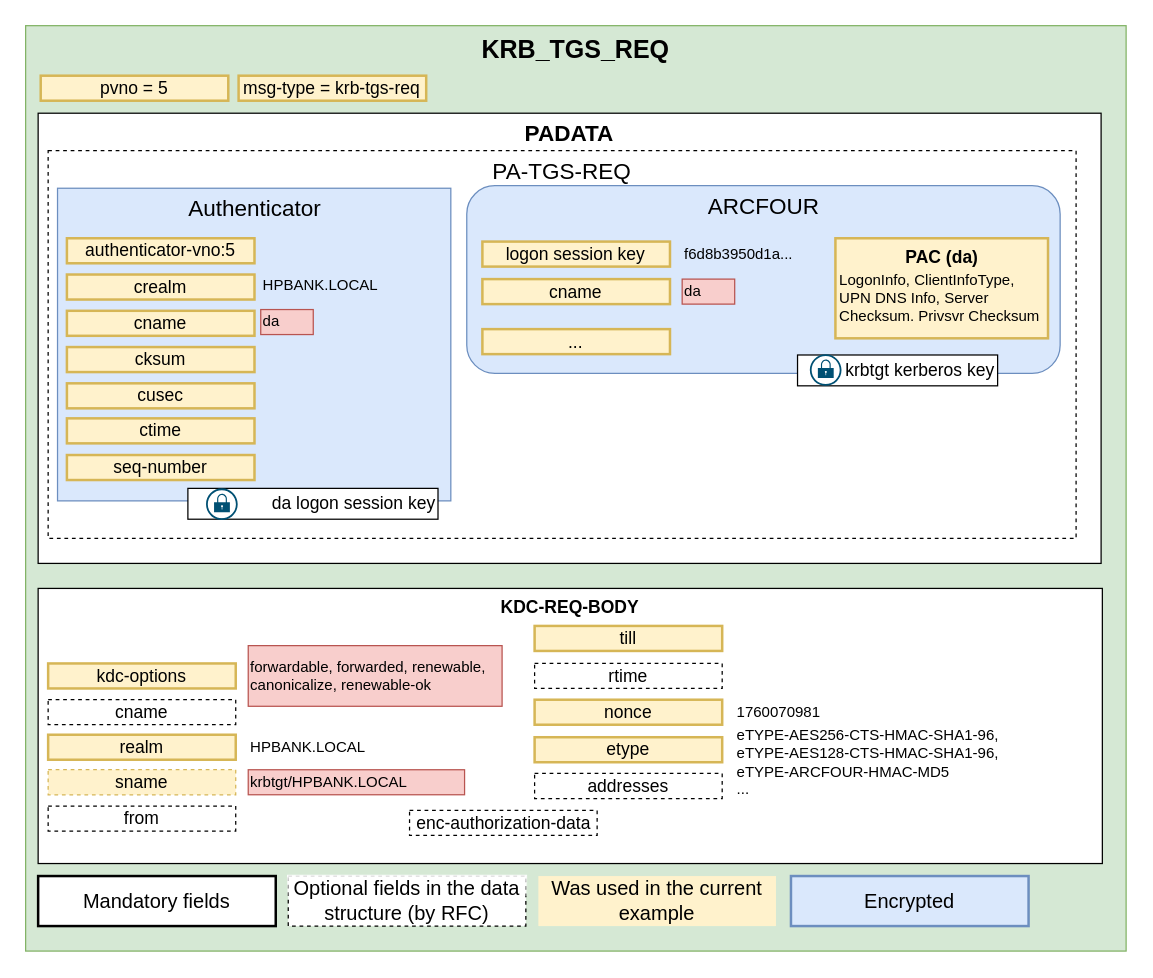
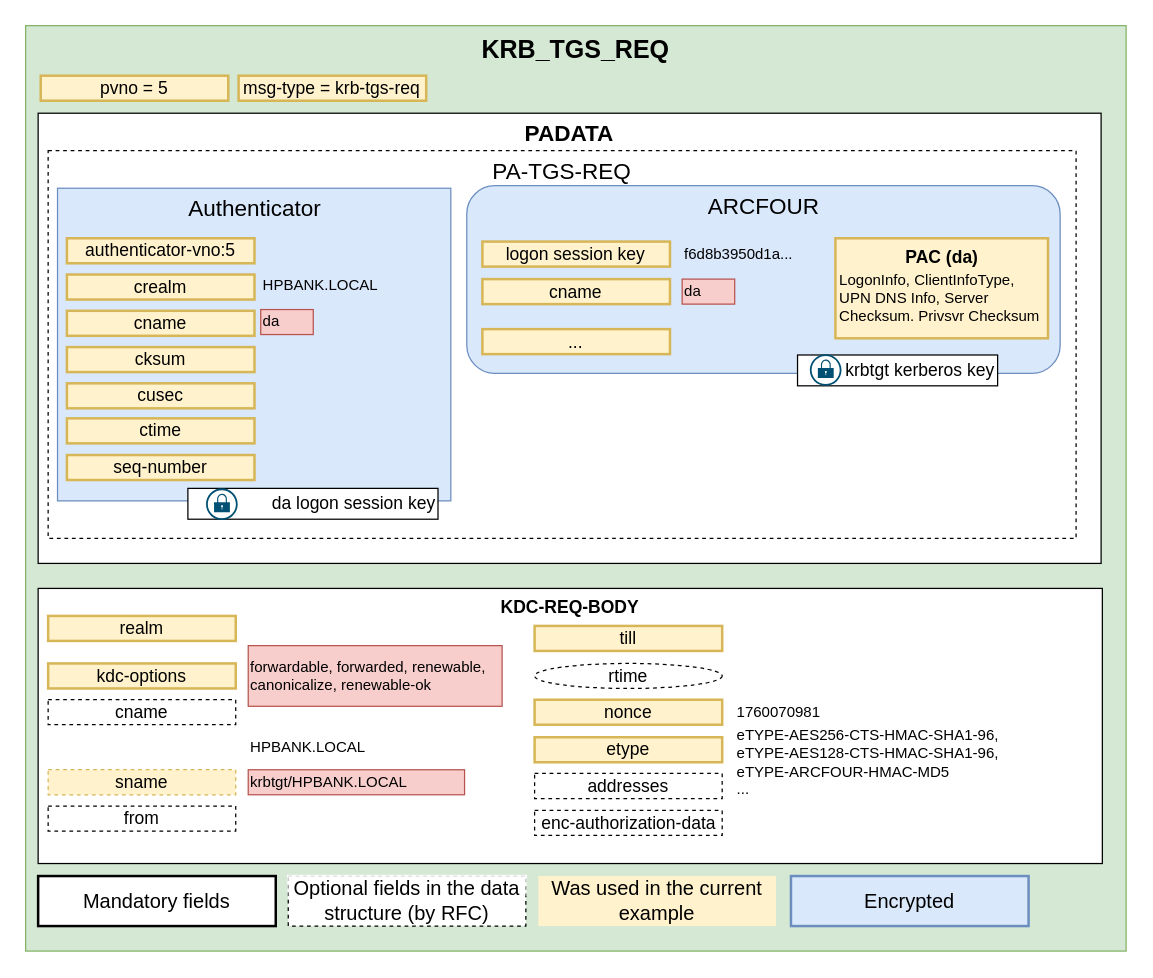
node "rtime": shape rectangle -> ellipse
node "realm": moved (142, 747) -> (142, 628)
node "enc-authorization-data": moved (503, 823) -> (628, 823)
